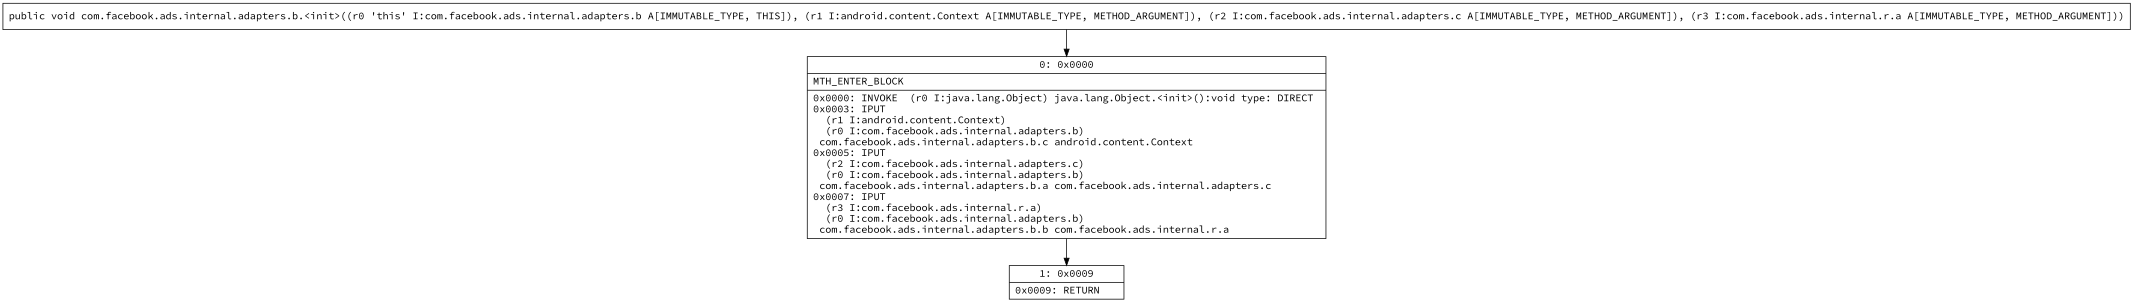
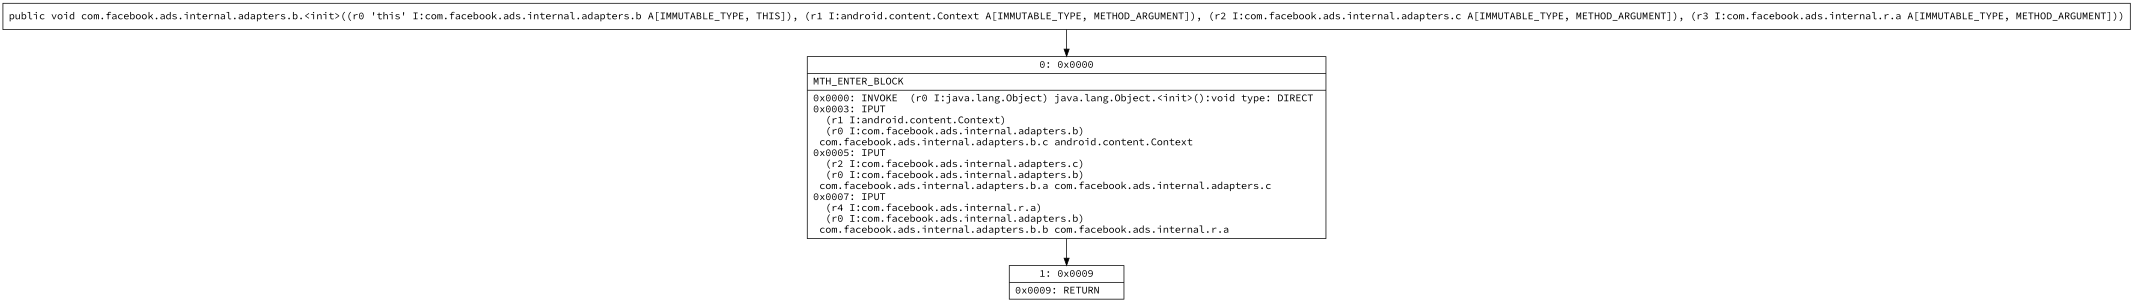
node "0: 0x0000": text "(r3 I:com.facebook.ads.internal.r.a)" -> "(r4 I:com.facebook.ads.internal.r.a)"
